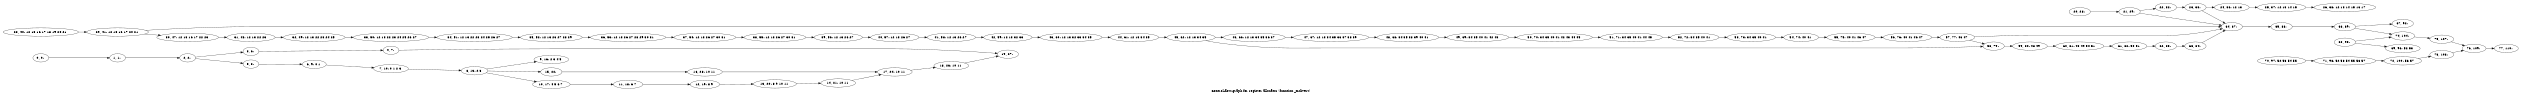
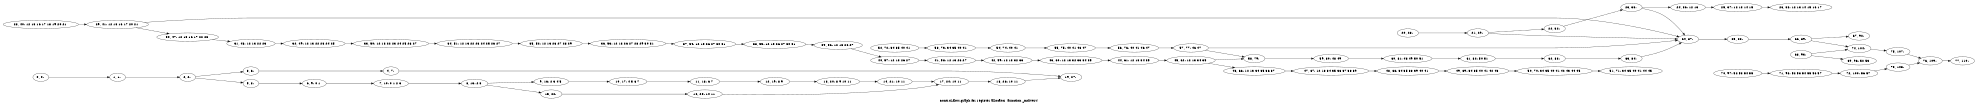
edge "51, 71: 34 35 40 41 44 45" -> "52, 72: 34 35 40 41": removed
edge "8, 13: 2 3" -> "10, 17: 4 5 6 7": now "9, 16: 2 3 4 5" -> "10, 17: 4 5 6 7"
